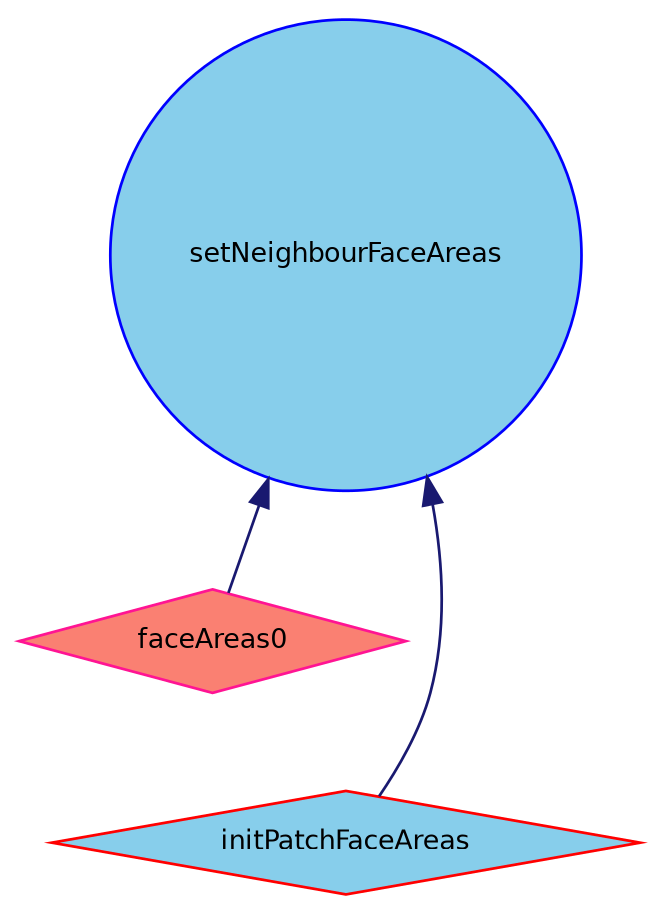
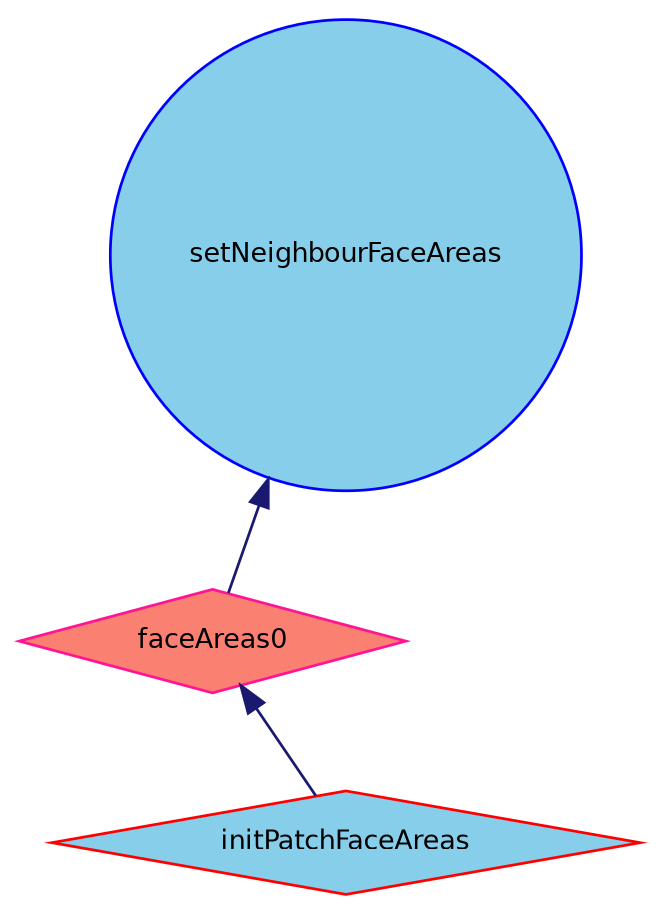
edge "initPatchFaceAreas" -> "setNeighbourFaceAreas": now "initPatchFaceAreas" -> "faceAreas0"
